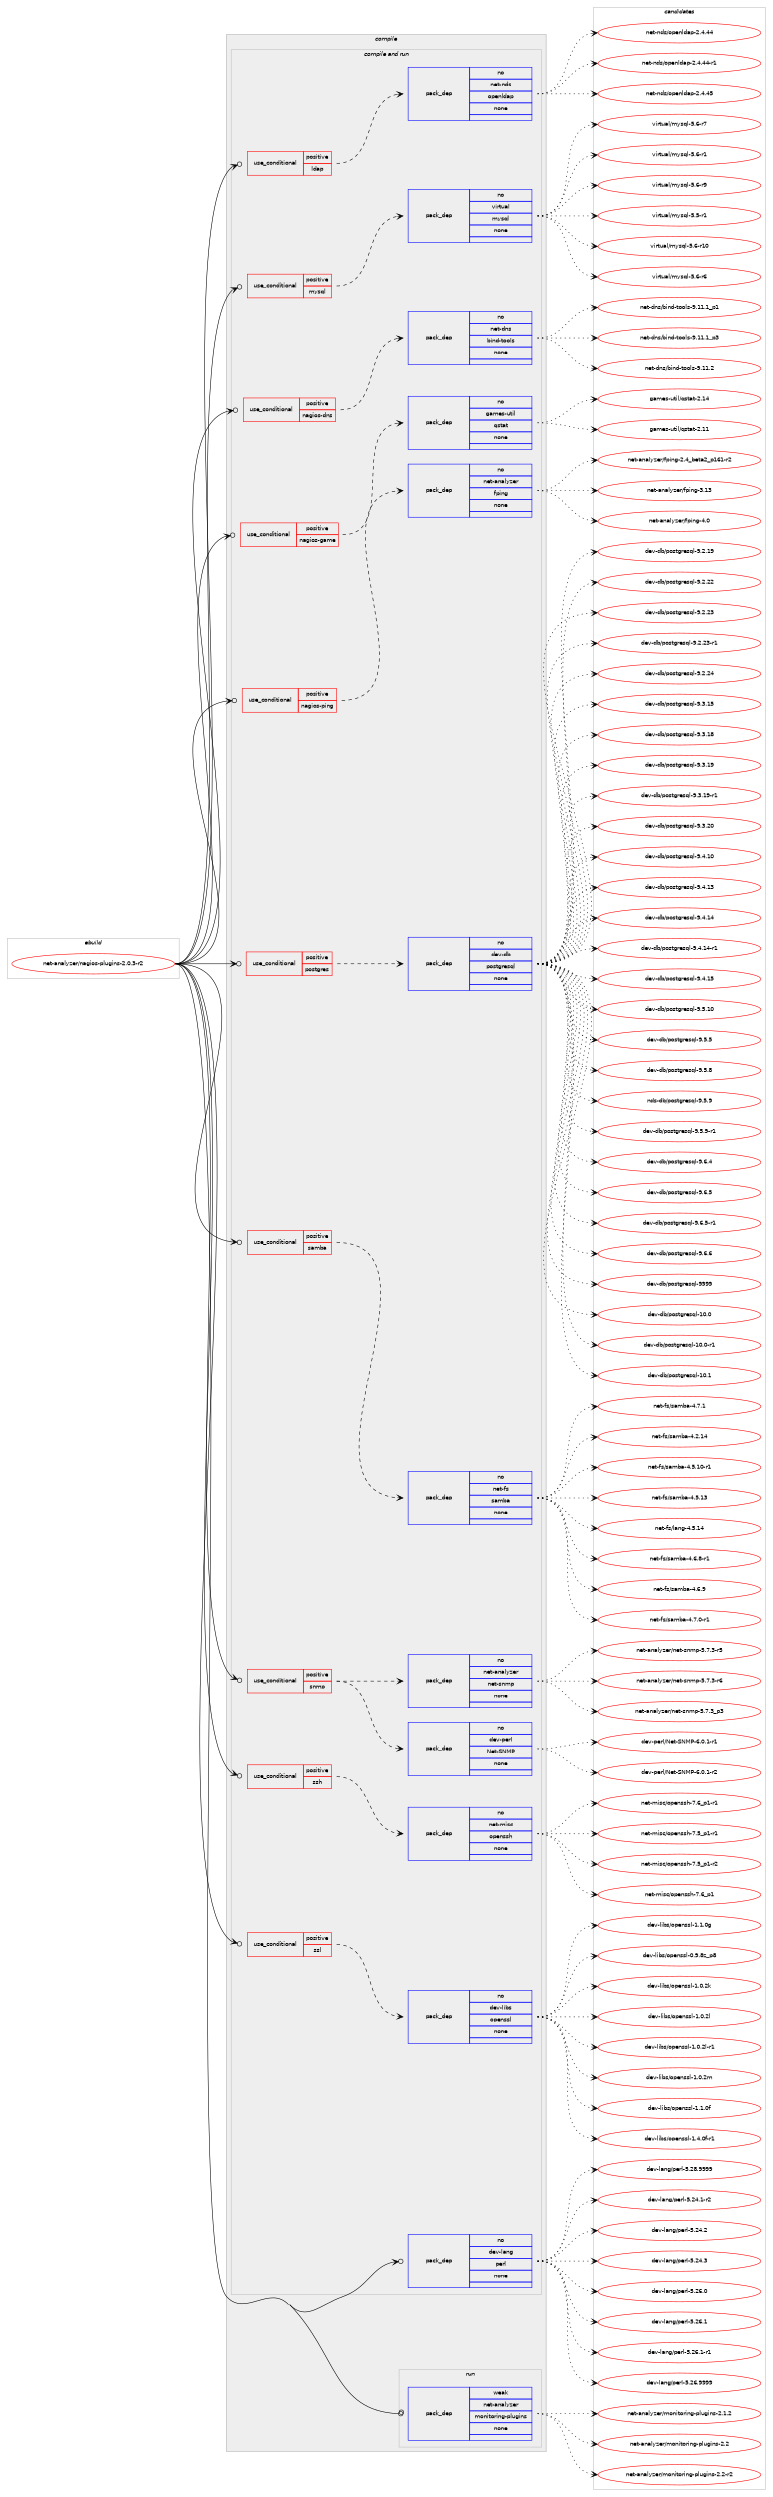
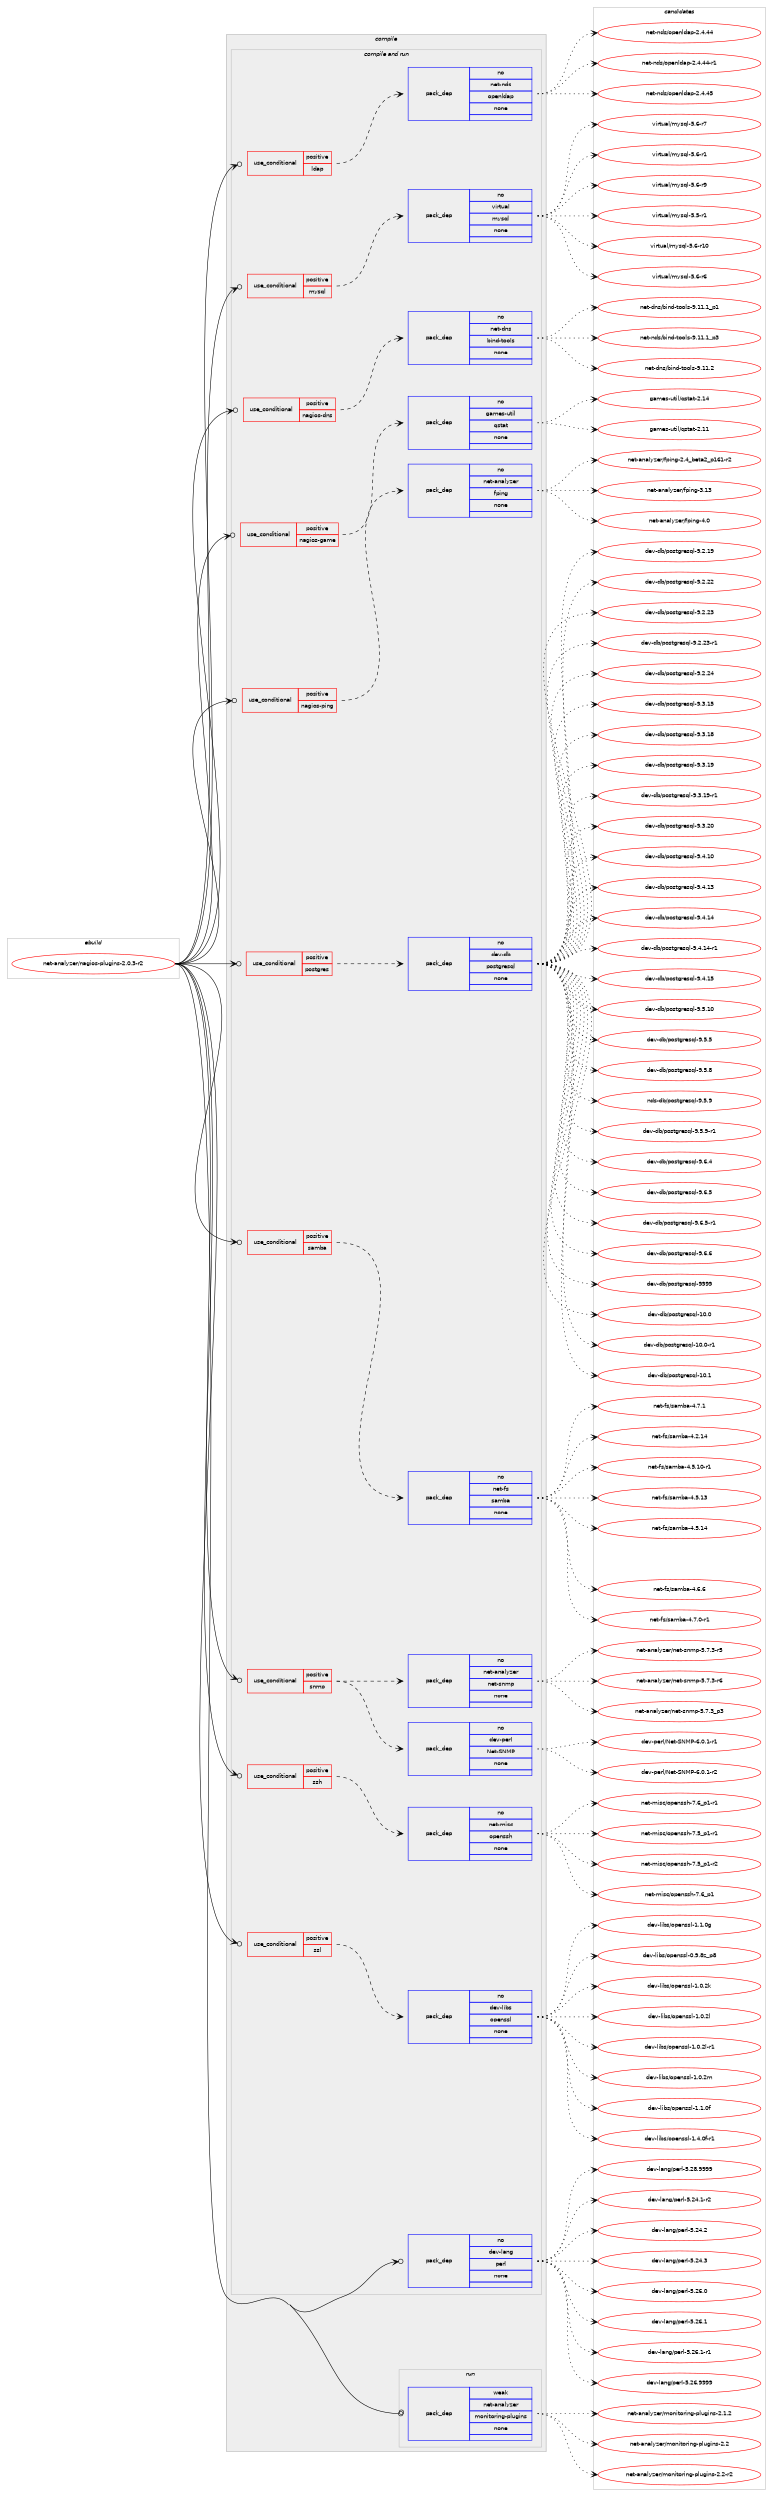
node "net-dns/bind-tools-9.11.1_p3": label "net-dns/bind-tools-9.11.1_p3" -> "net-nds/bind-tools-9.11.1_p3"
node "net-fs/lang-4.5.14": label "net-fs/lang-4.5.14" -> "net-fs/samba-4.5.14"
node "net-fs/samba-4.6.8-r1": removed
node "net-fs/samba-4.6.9": label "net-fs/samba-4.6.9" -> "net-fs/samba-4.6.6"
